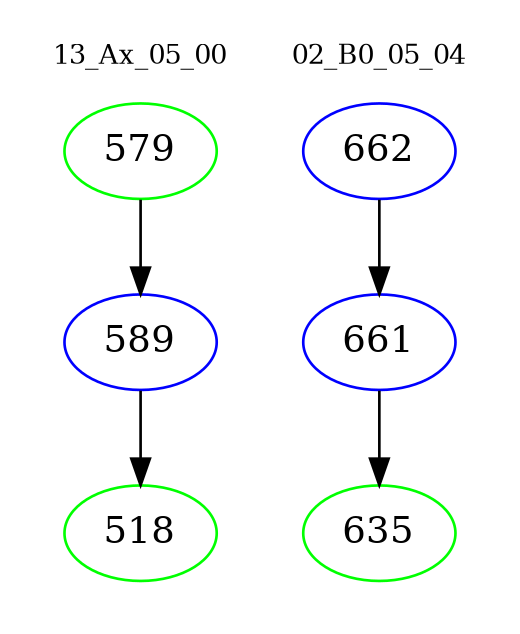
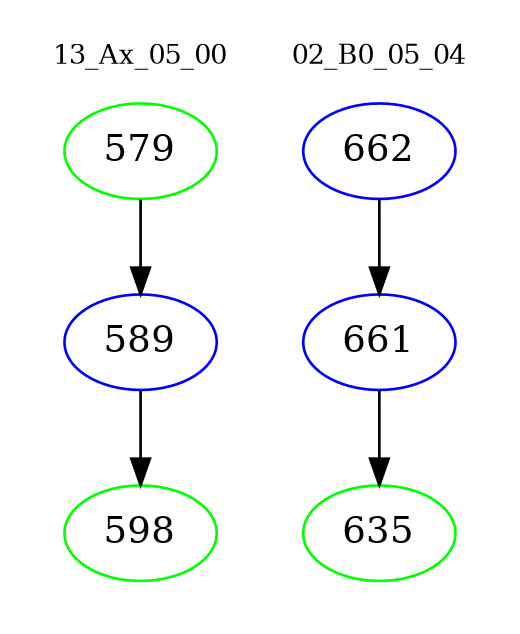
node "518": label "518" -> "598"
